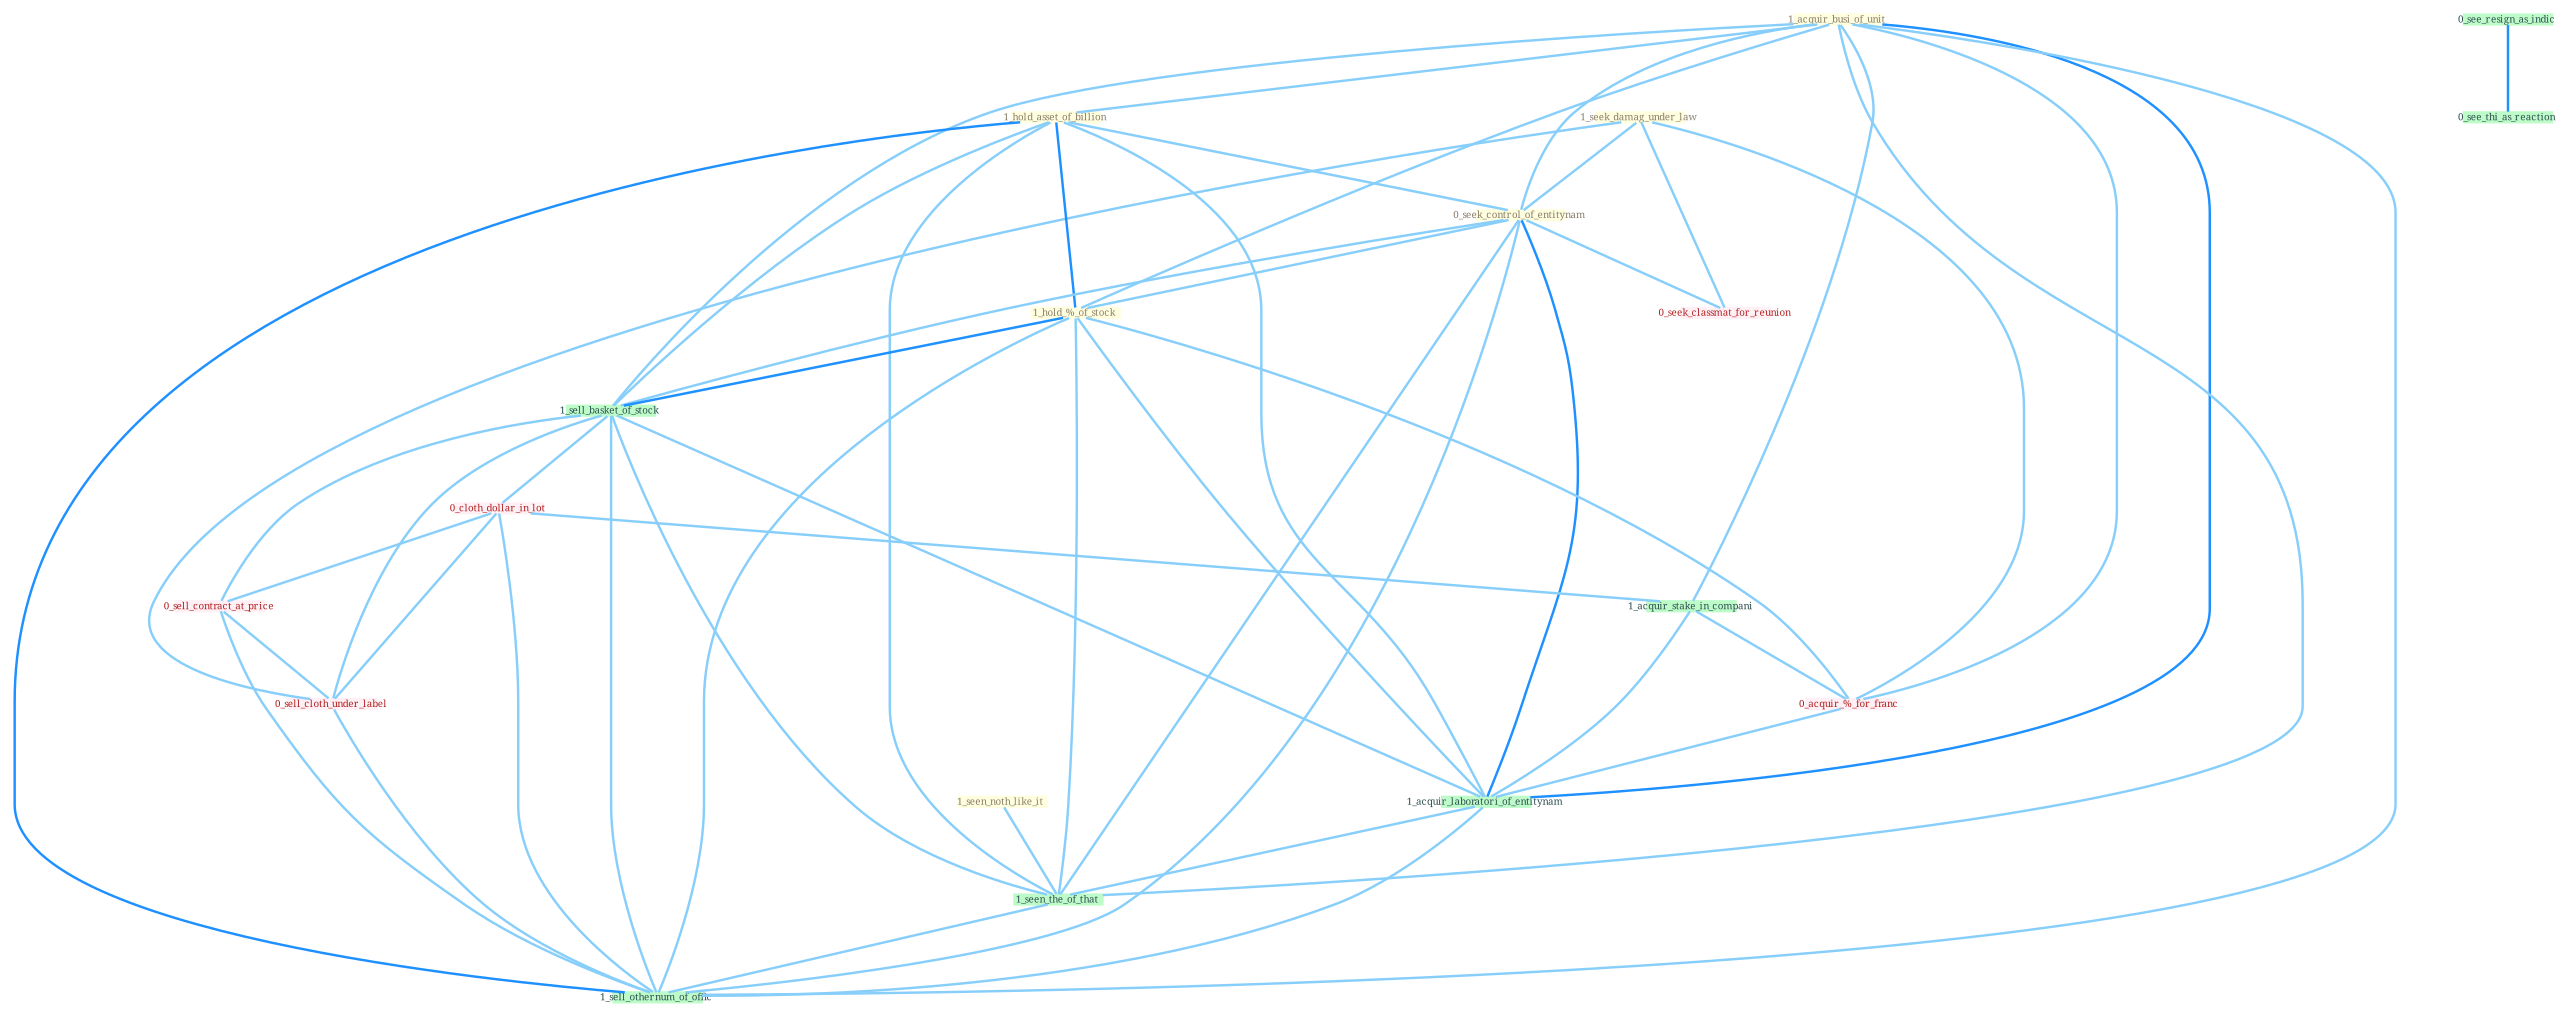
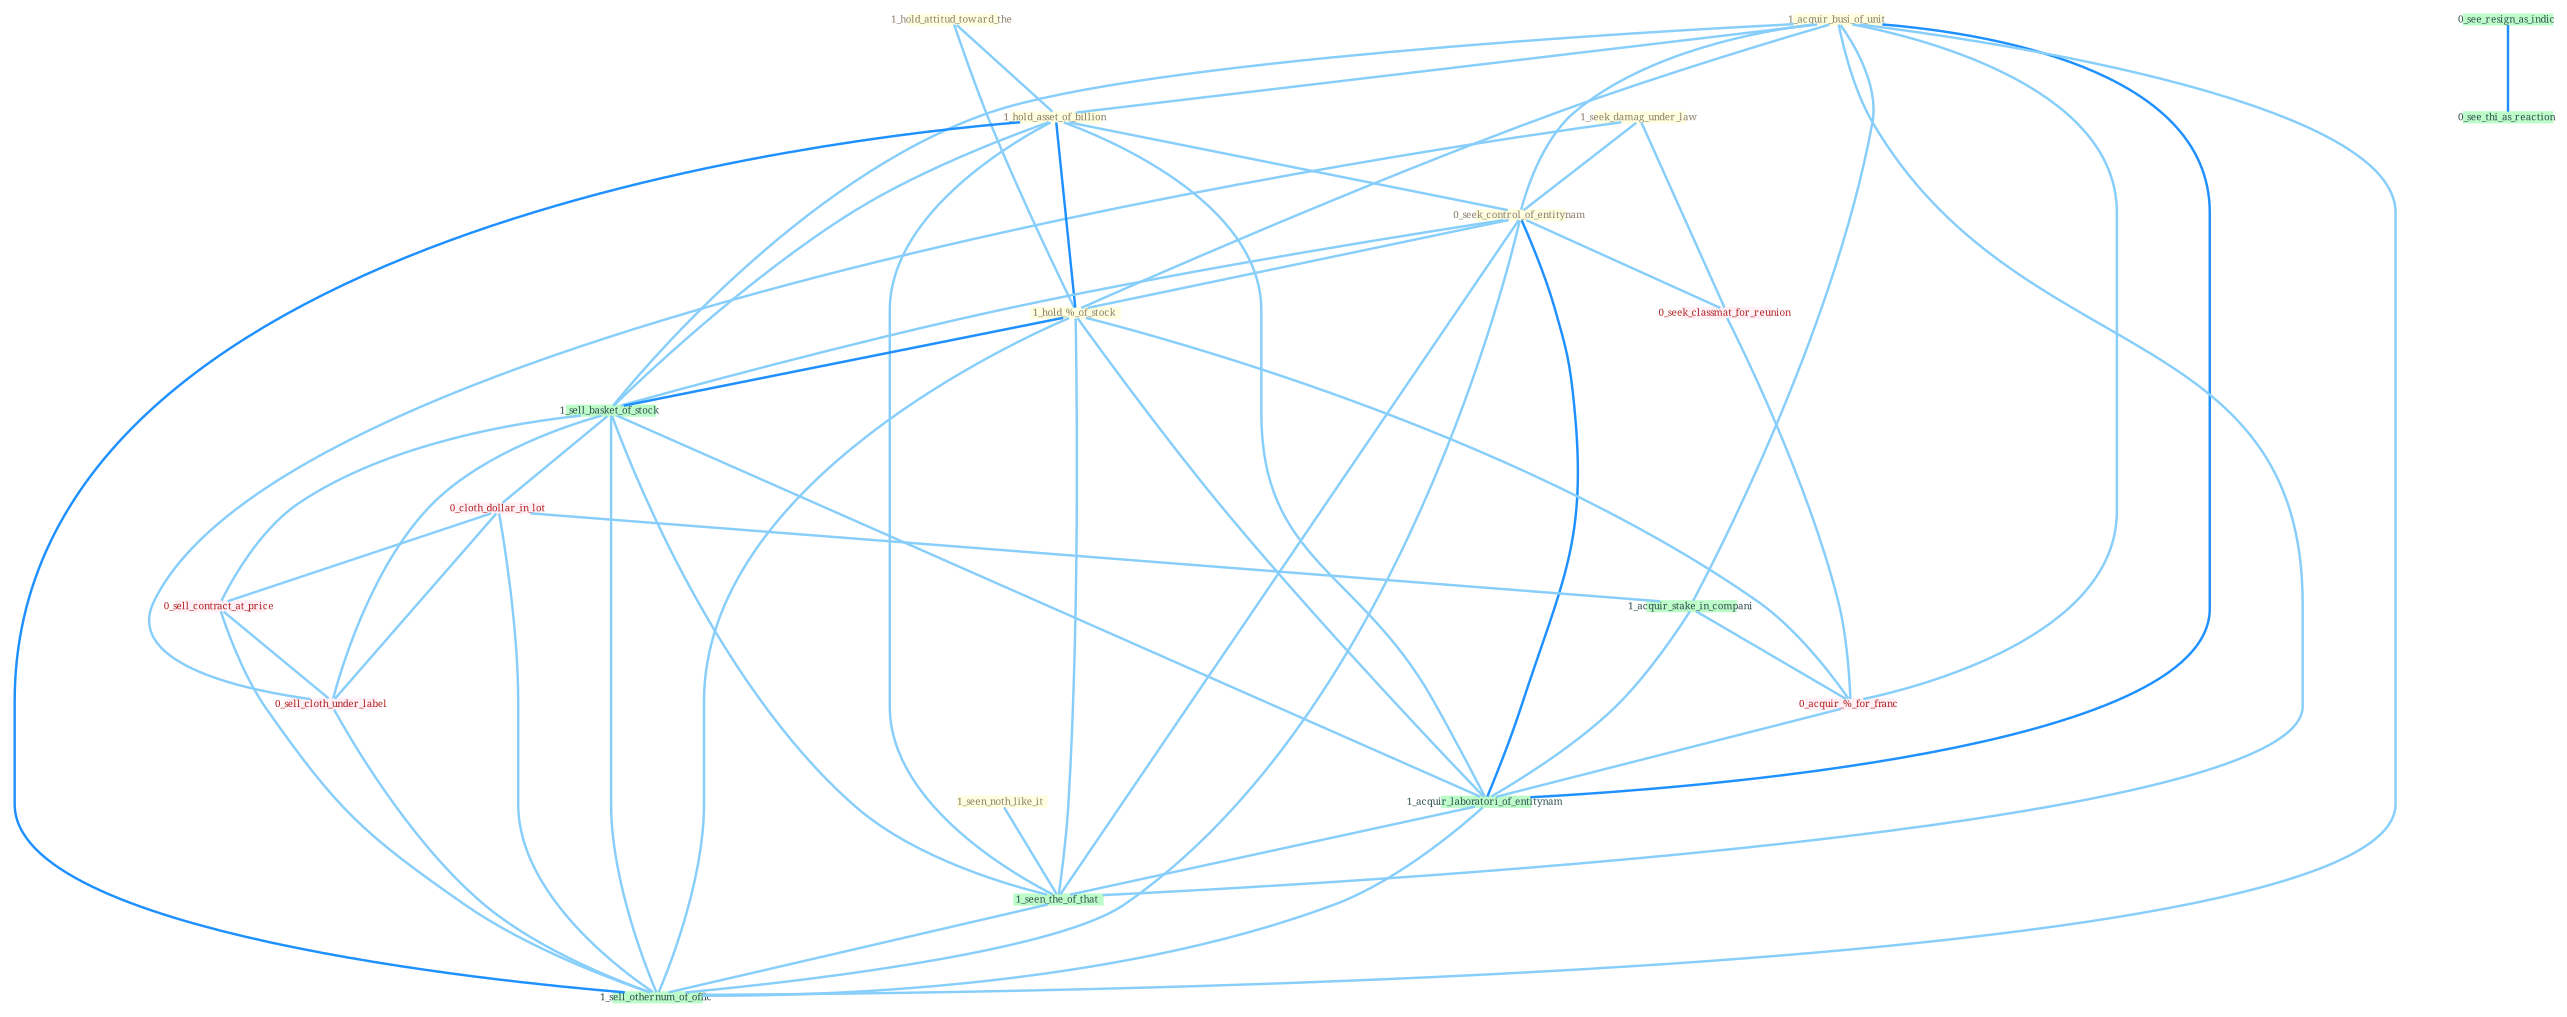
node "1_hold_attitud_toward_the": added
edge "1_seek_damag_under_law" -- "0_acquir_%_for_franc": now "0_seek_classmat_for_reunion" -- "0_acquir_%_for_franc"
